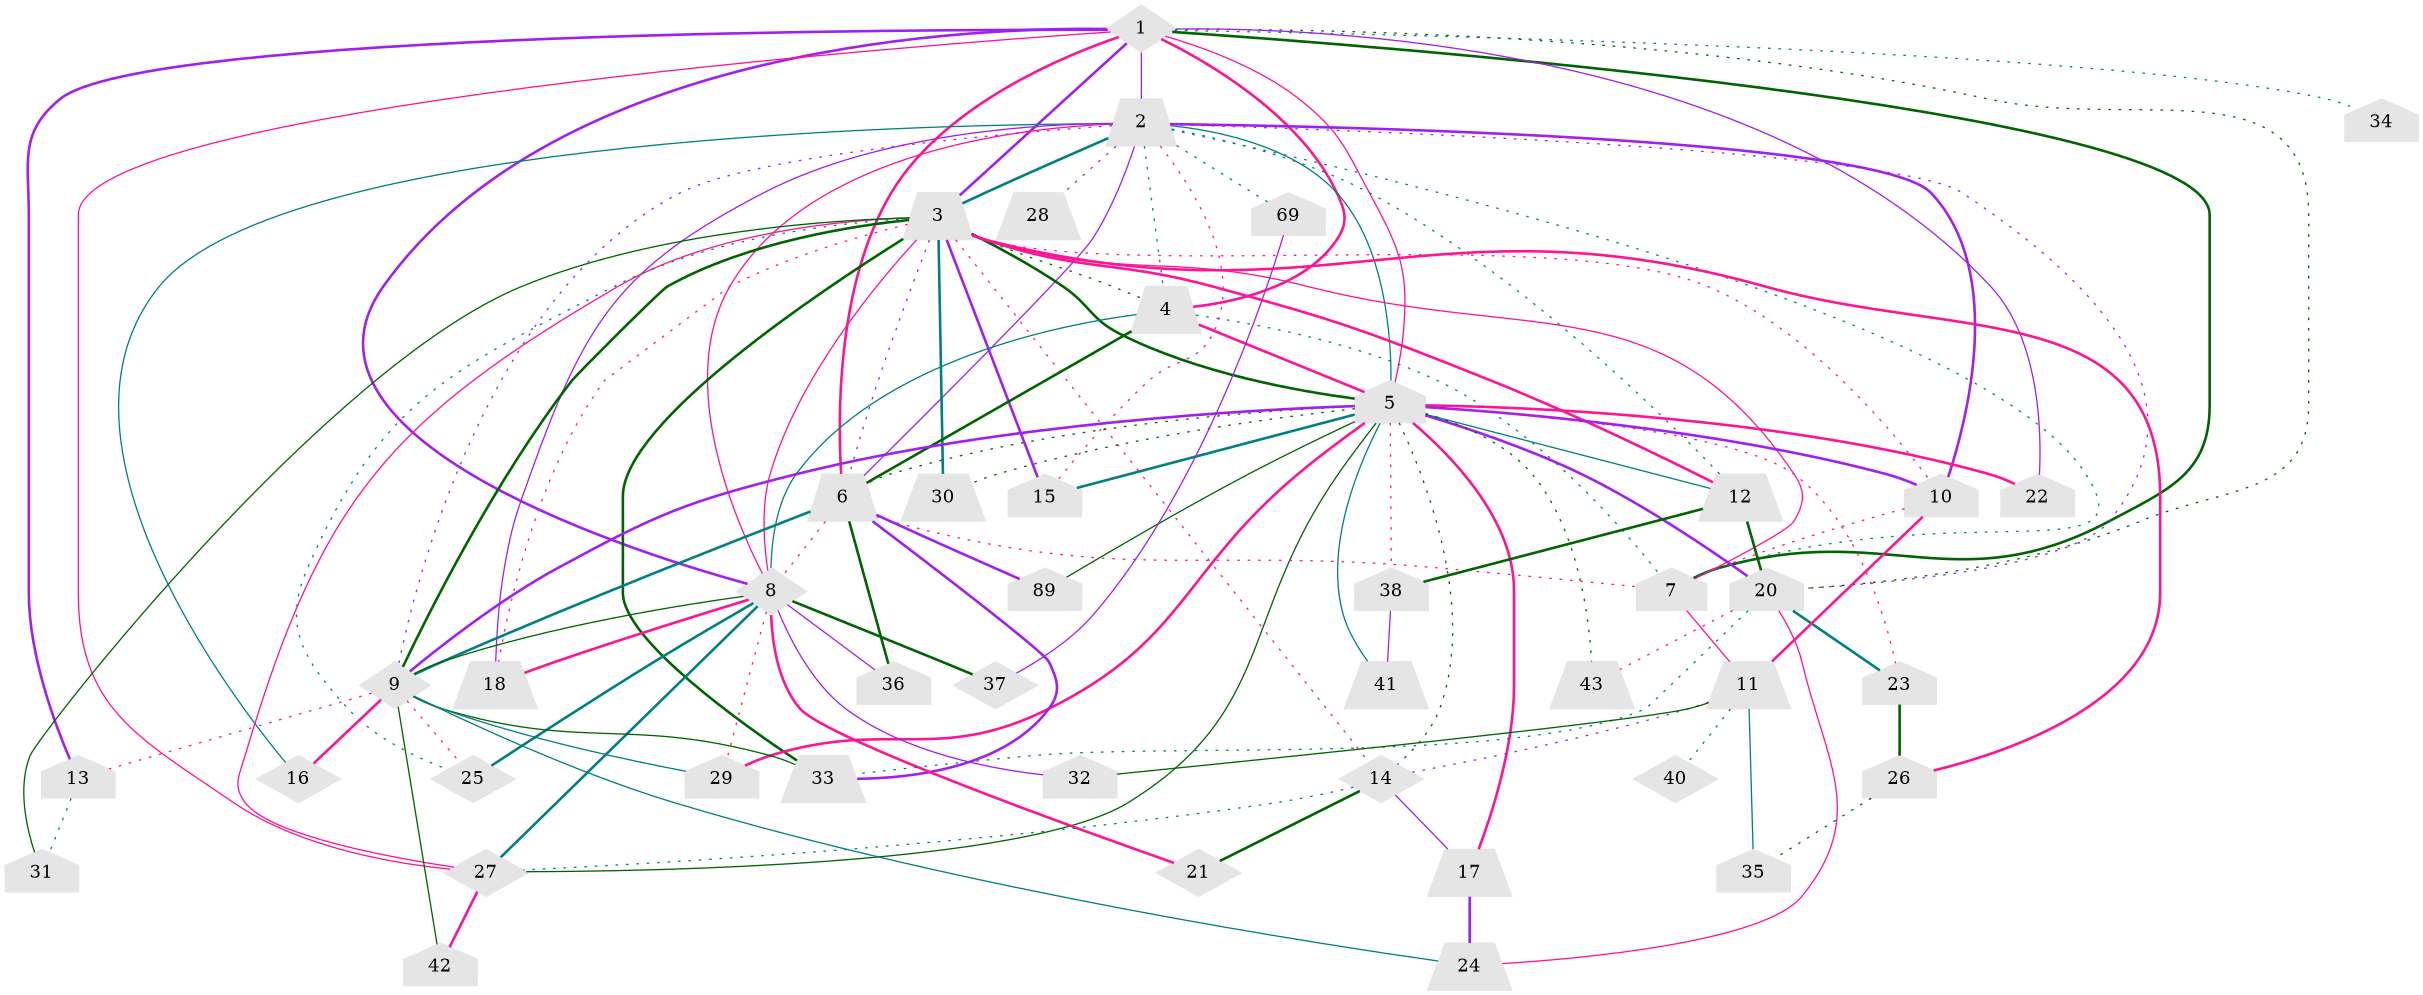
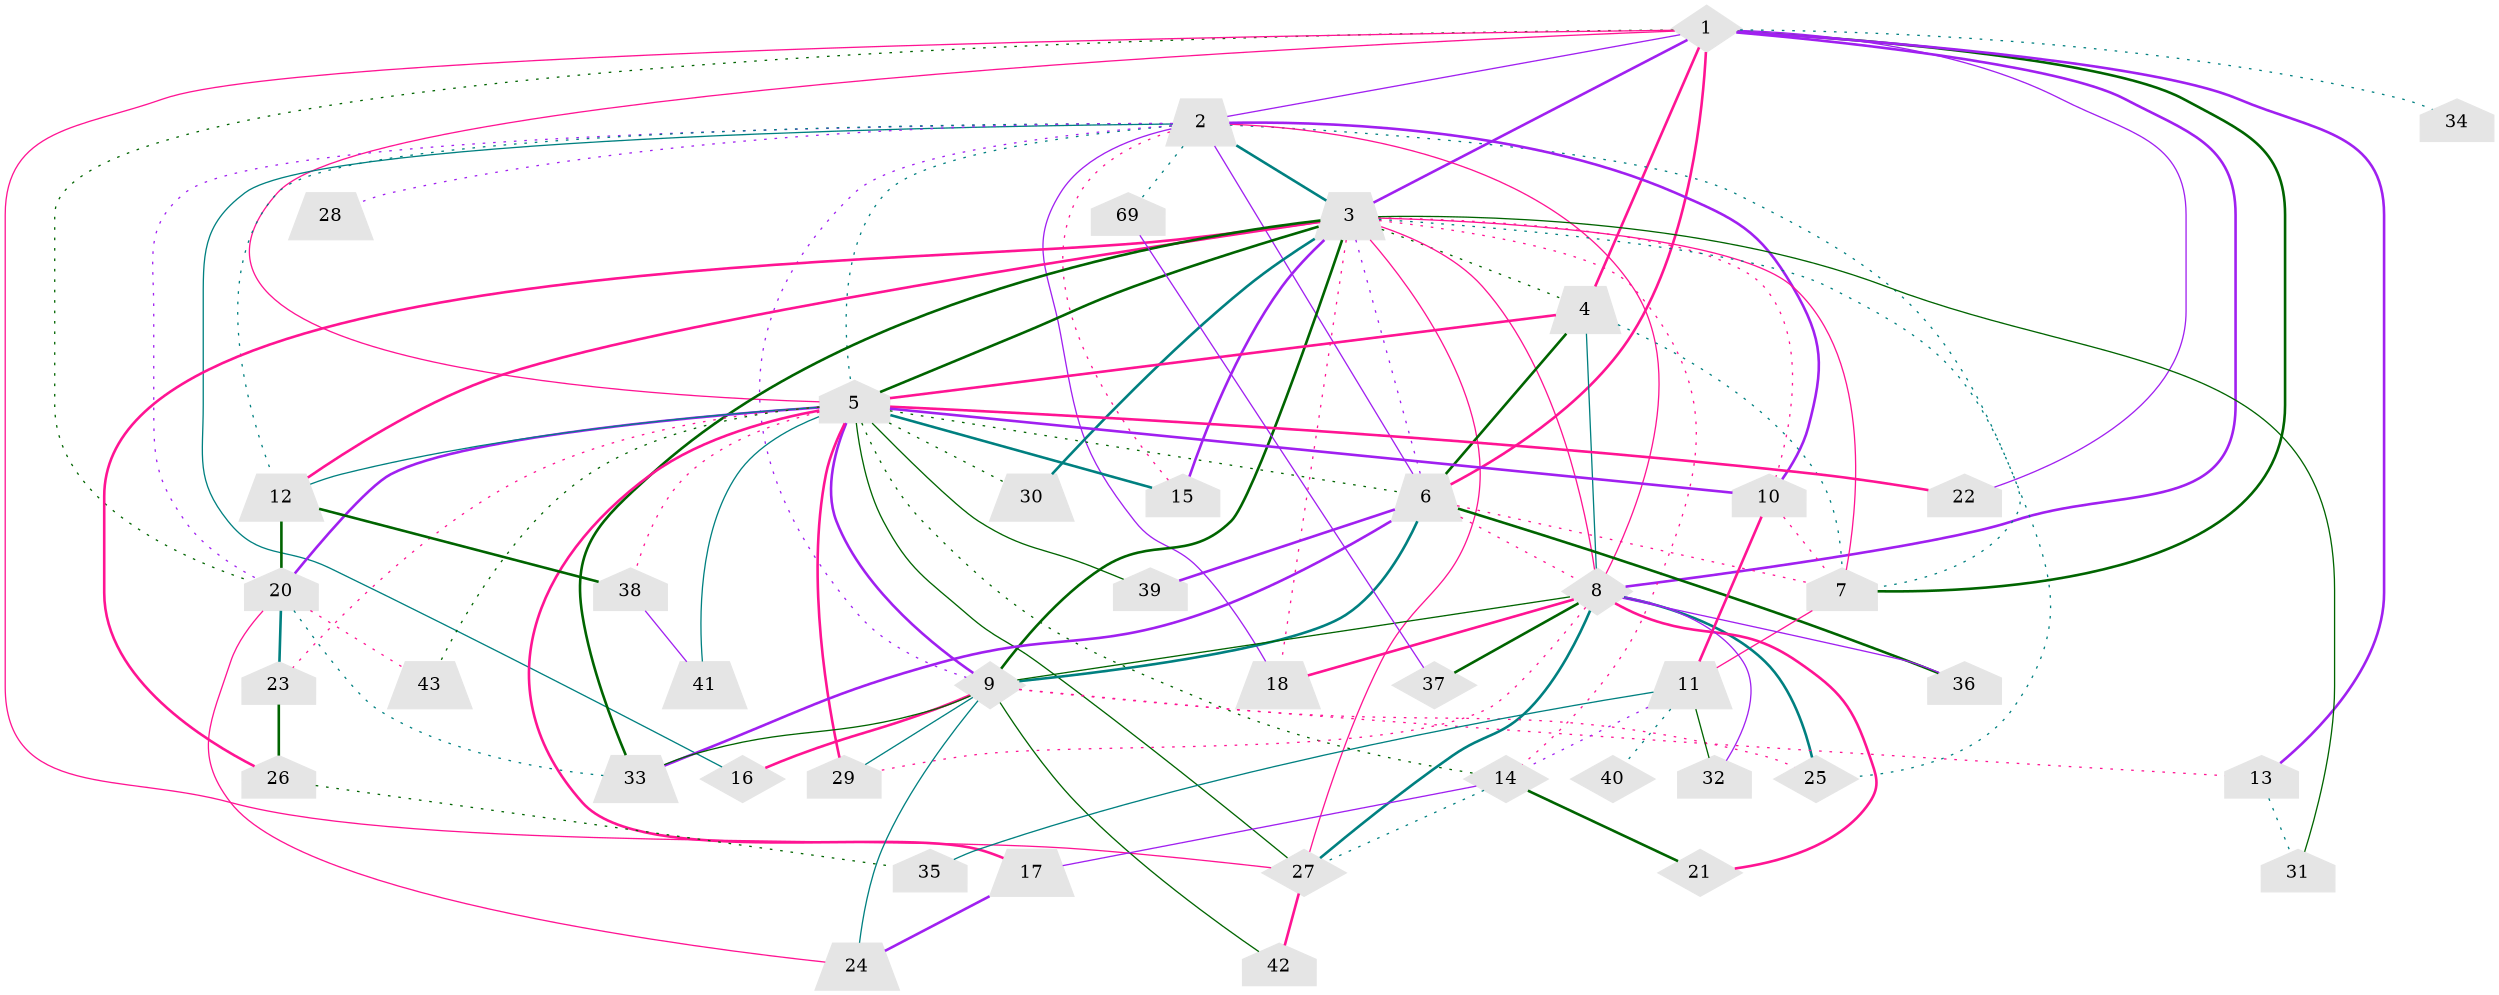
edge "2" -- "5": style solid -> dotted
edge "2" -- "4": removed
node "89": label "89" -> "39"
